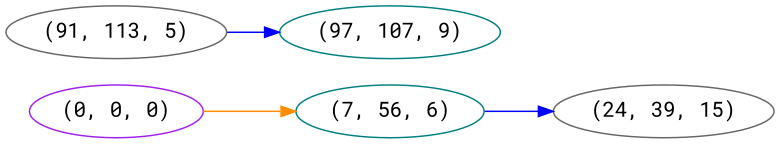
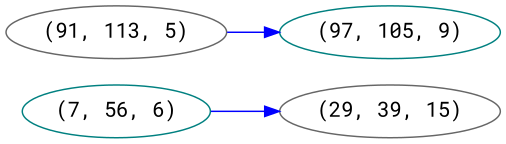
node "(97, 107, 9)": label "(97, 107, 9)" -> "(97, 105, 9)"
node "(0, 0, 0)": removed
node "(24, 39, 15)": label "(24, 39, 15)" -> "(29, 39, 15)"
